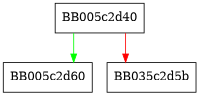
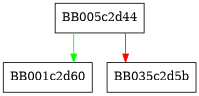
node "BB005c2d40": label "BB005c2d40" -> "BB005c2d44"
node "BB005c2d60": label "BB005c2d60" -> "BB001c2d60"
